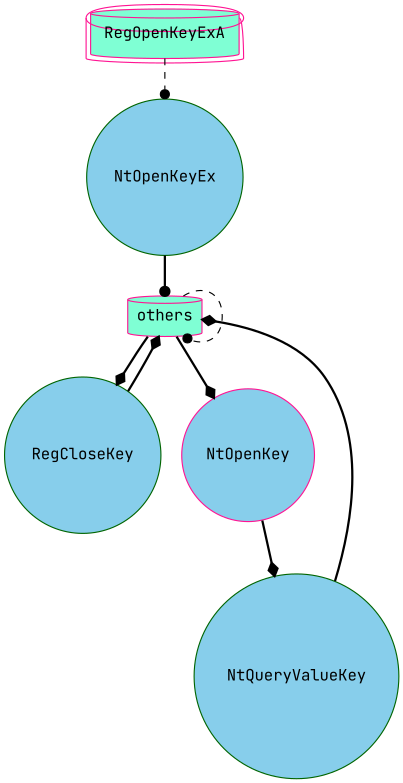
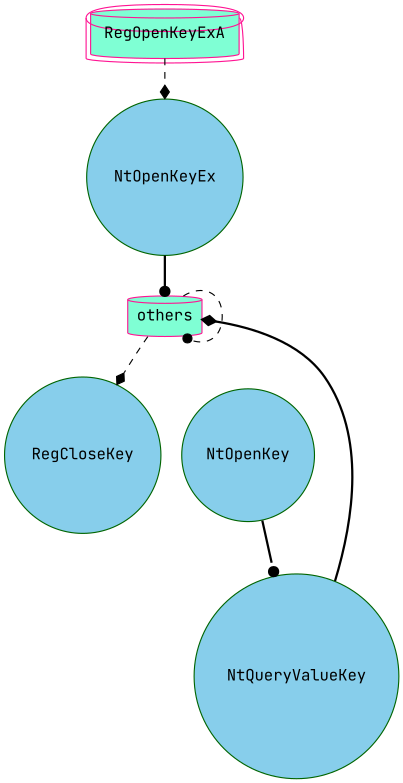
edge "RegOpenKeyExA" -> "NtOpenKeyEx": arrowhead dot -> diamond
edge "others" -> "RegCloseKey": style bold -> dashed
edge "others" -> "NtOpenKey": removed
edge "RegCloseKey" -> "others": removed
node "NtOpenKey": color deeppink -> darkgreen
edge "NtOpenKey" -> "NtQueryValueKey": arrowhead diamond -> dot
